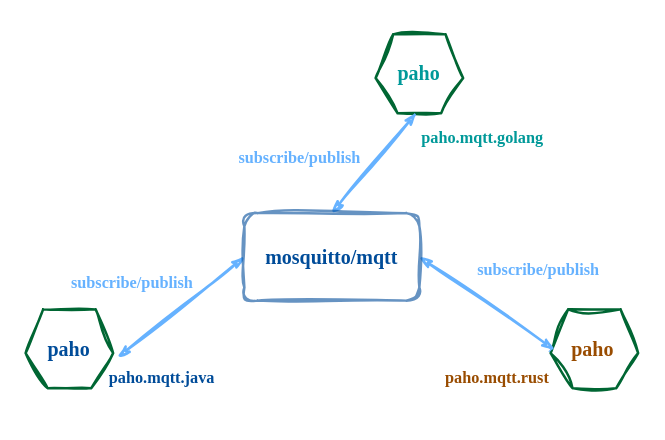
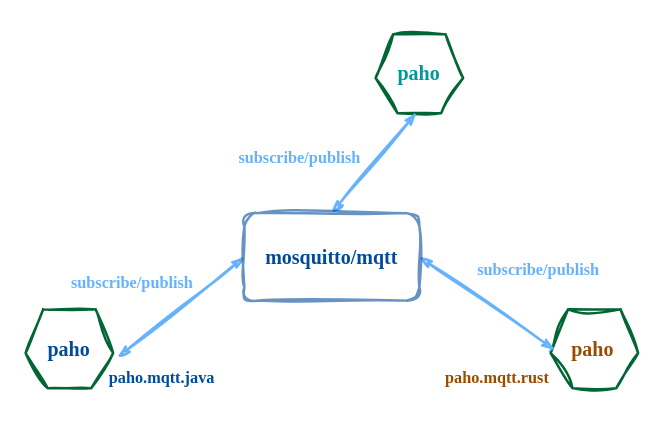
node "paho.mqtt.golang": removed
